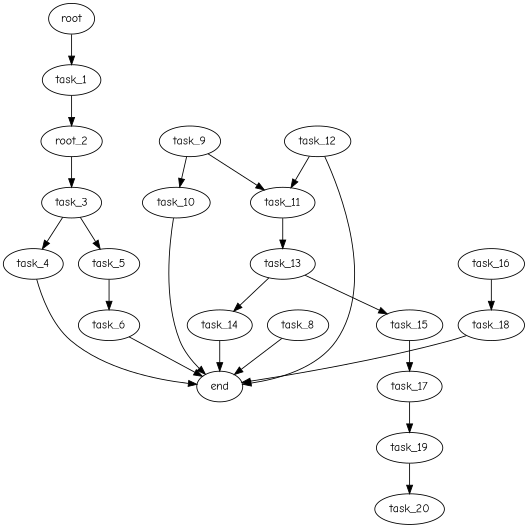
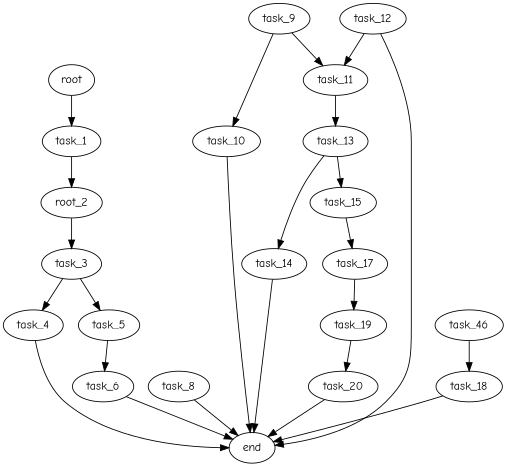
node "task_16": label "task_16" -> "task_46"
edge "task_20" -> "end": added
